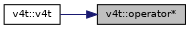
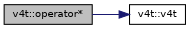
edge "v4t::v4t" -> "v4t::operator*": reversed
